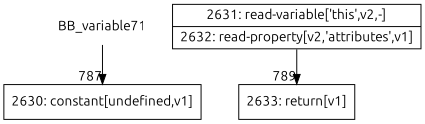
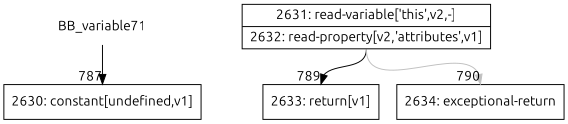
node "2634: exceptional-return": added
